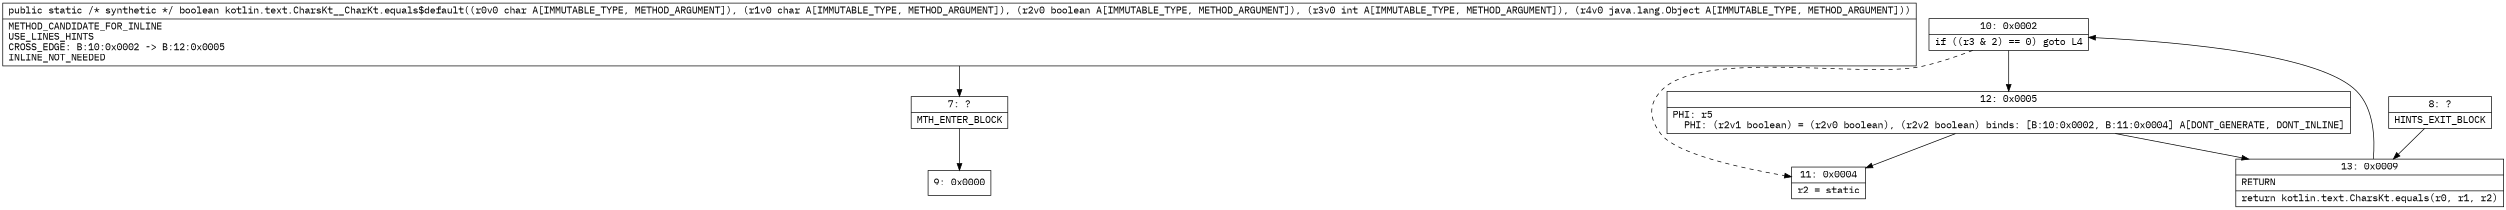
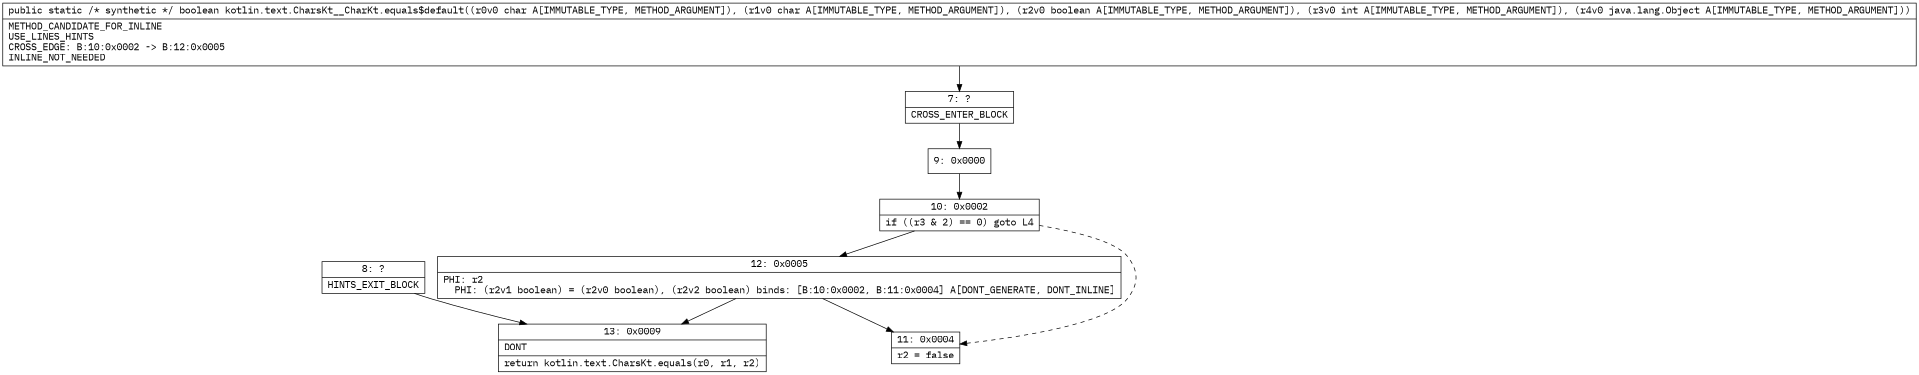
edge "13: 0x0009" -> "10: 0x0002": now "9: 0x0000" -> "10: 0x0002"
node "12: 0x0005": text "PHI: r5" -> "PHI: r2"
node "7: ?": text "MTH_ENTER_BLOCK" -> "CROSS_ENTER_BLOCK"
node "13: 0x0009": text "RETURN" -> "DONT"
node "11: 0x0004": text "r2 = static" -> "r2 = false"
